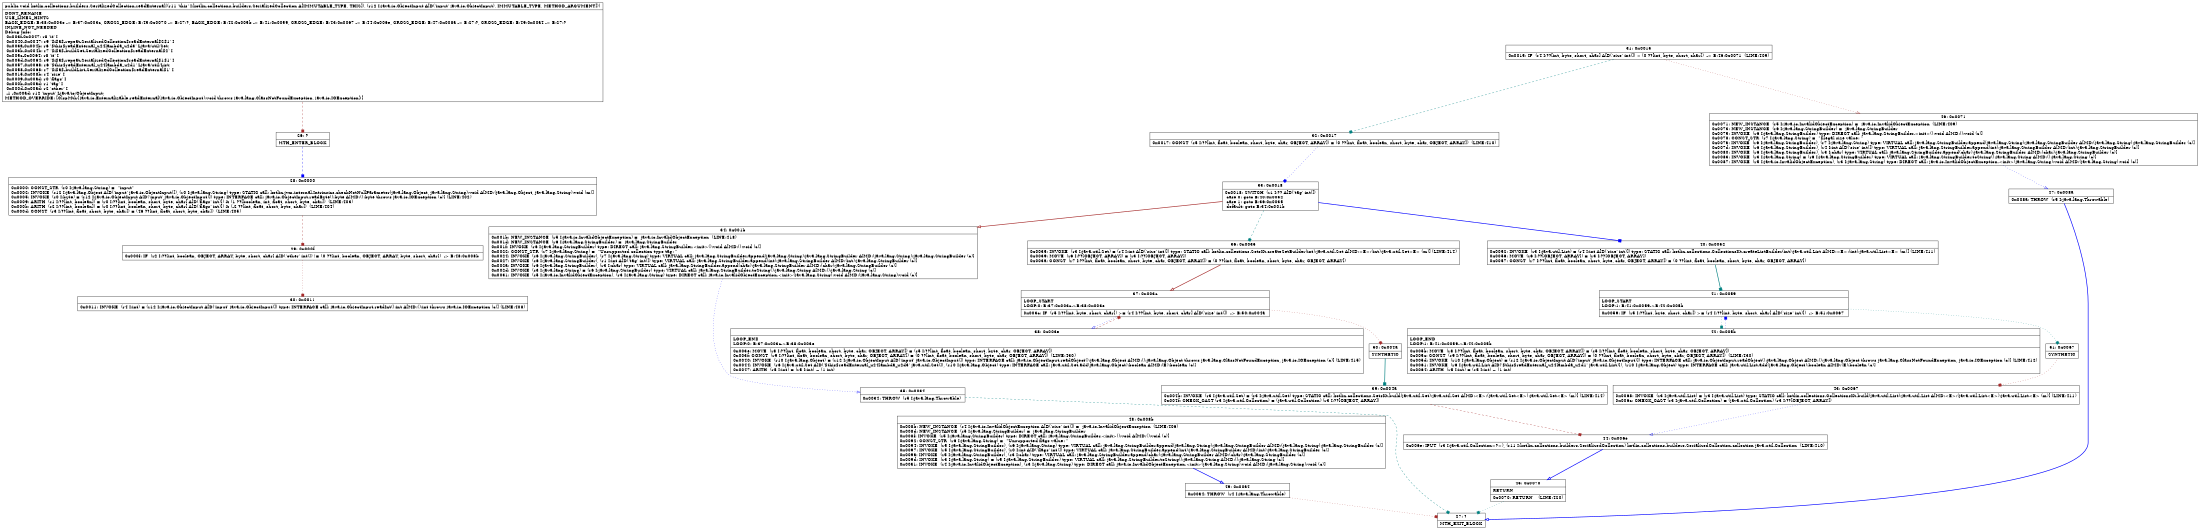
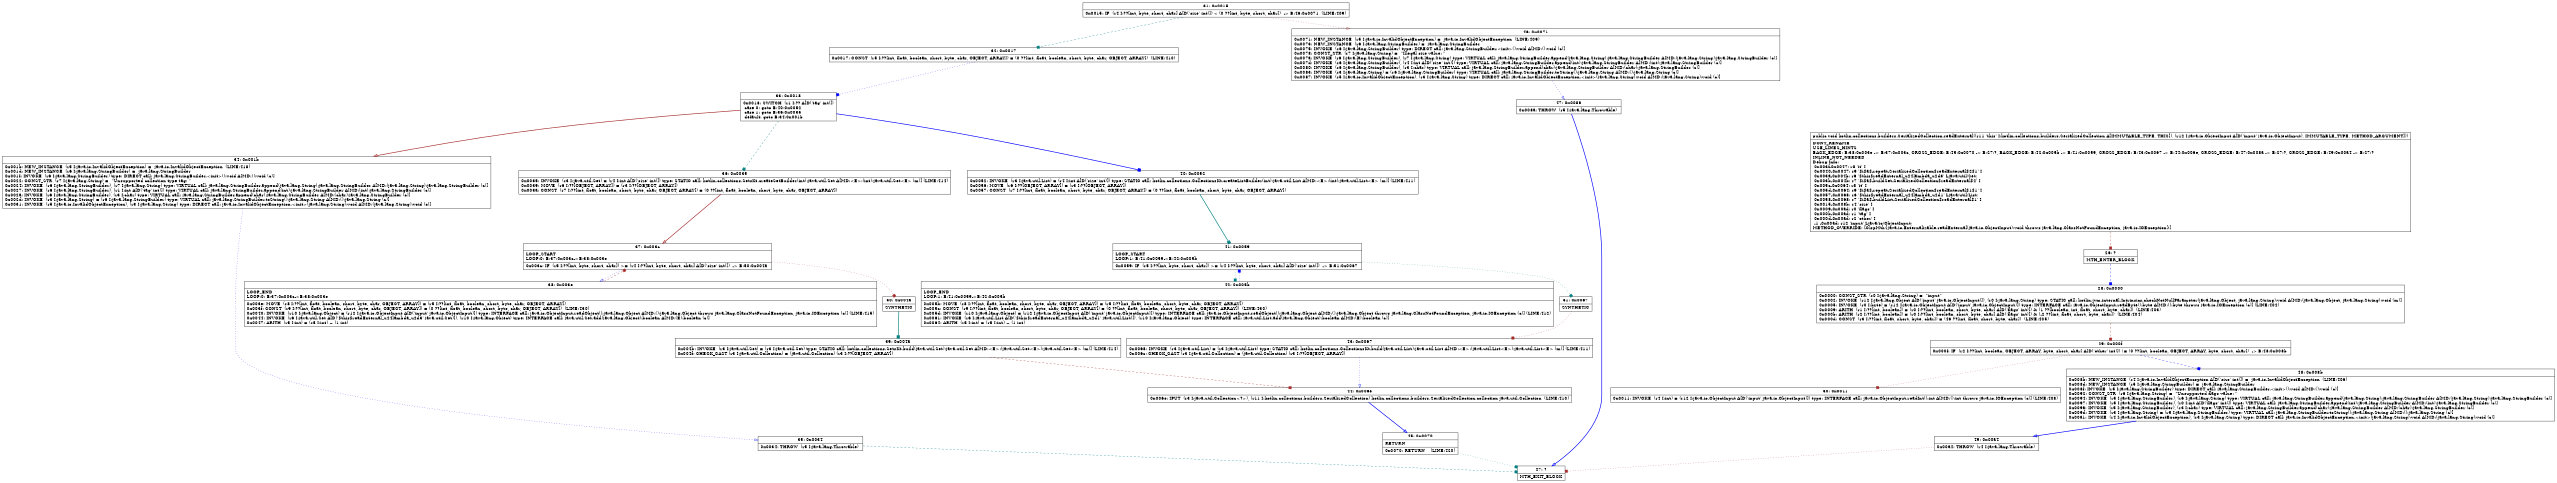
edge "29: 0x000f" -> "48: 0x008b": added
